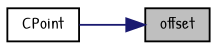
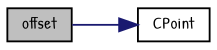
edge "CPoint" -> "offset": reversed
